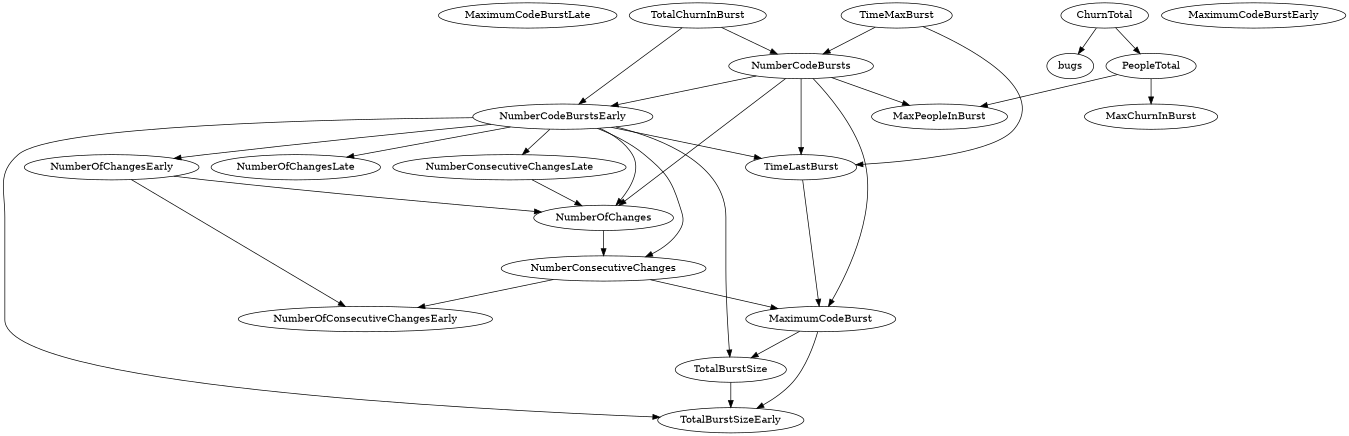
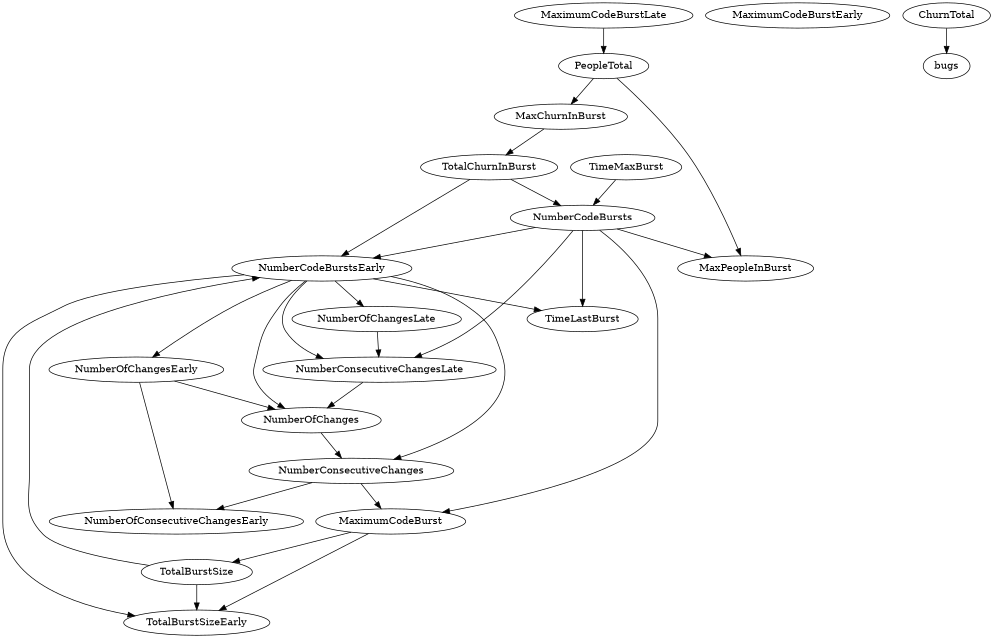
edge "ChurnTotal" -> "PeopleTotal": now "MaximumCodeBurstLate" -> "PeopleTotal"
edge "TimeMaxBurst" -> "TimeLastBurst": removed
edge "MaxChurnInBurst" -> "TotalChurnInBurst": added
edge "NumberCodeBursts" -> "NumberOfChanges": now "NumberCodeBursts" -> "NumberConsecutiveChangesLate"
edge "NumberCodeBurstsEarly" -> "TotalBurstSize": reversed
edge "TimeLastBurst" -> "MaximumCodeBurst": removed
edge "NumberOfChangesLate" -> "NumberConsecutiveChangesLate": added
